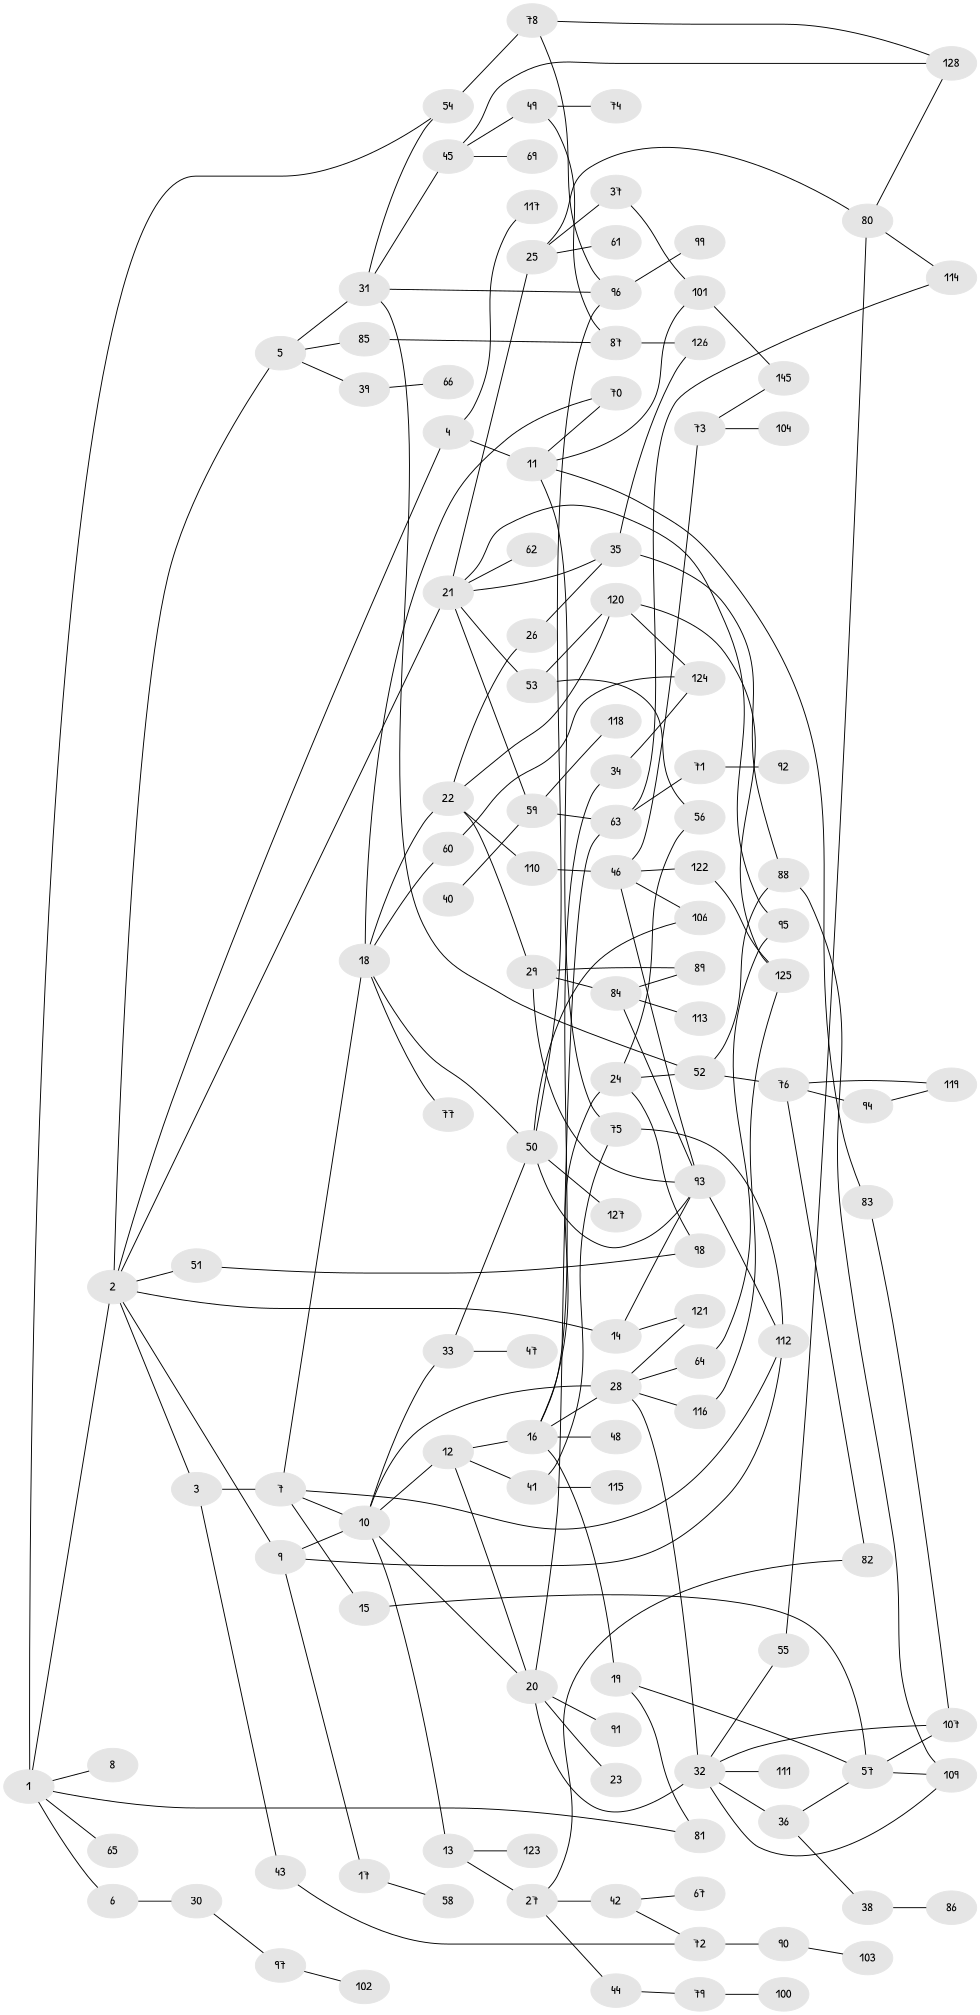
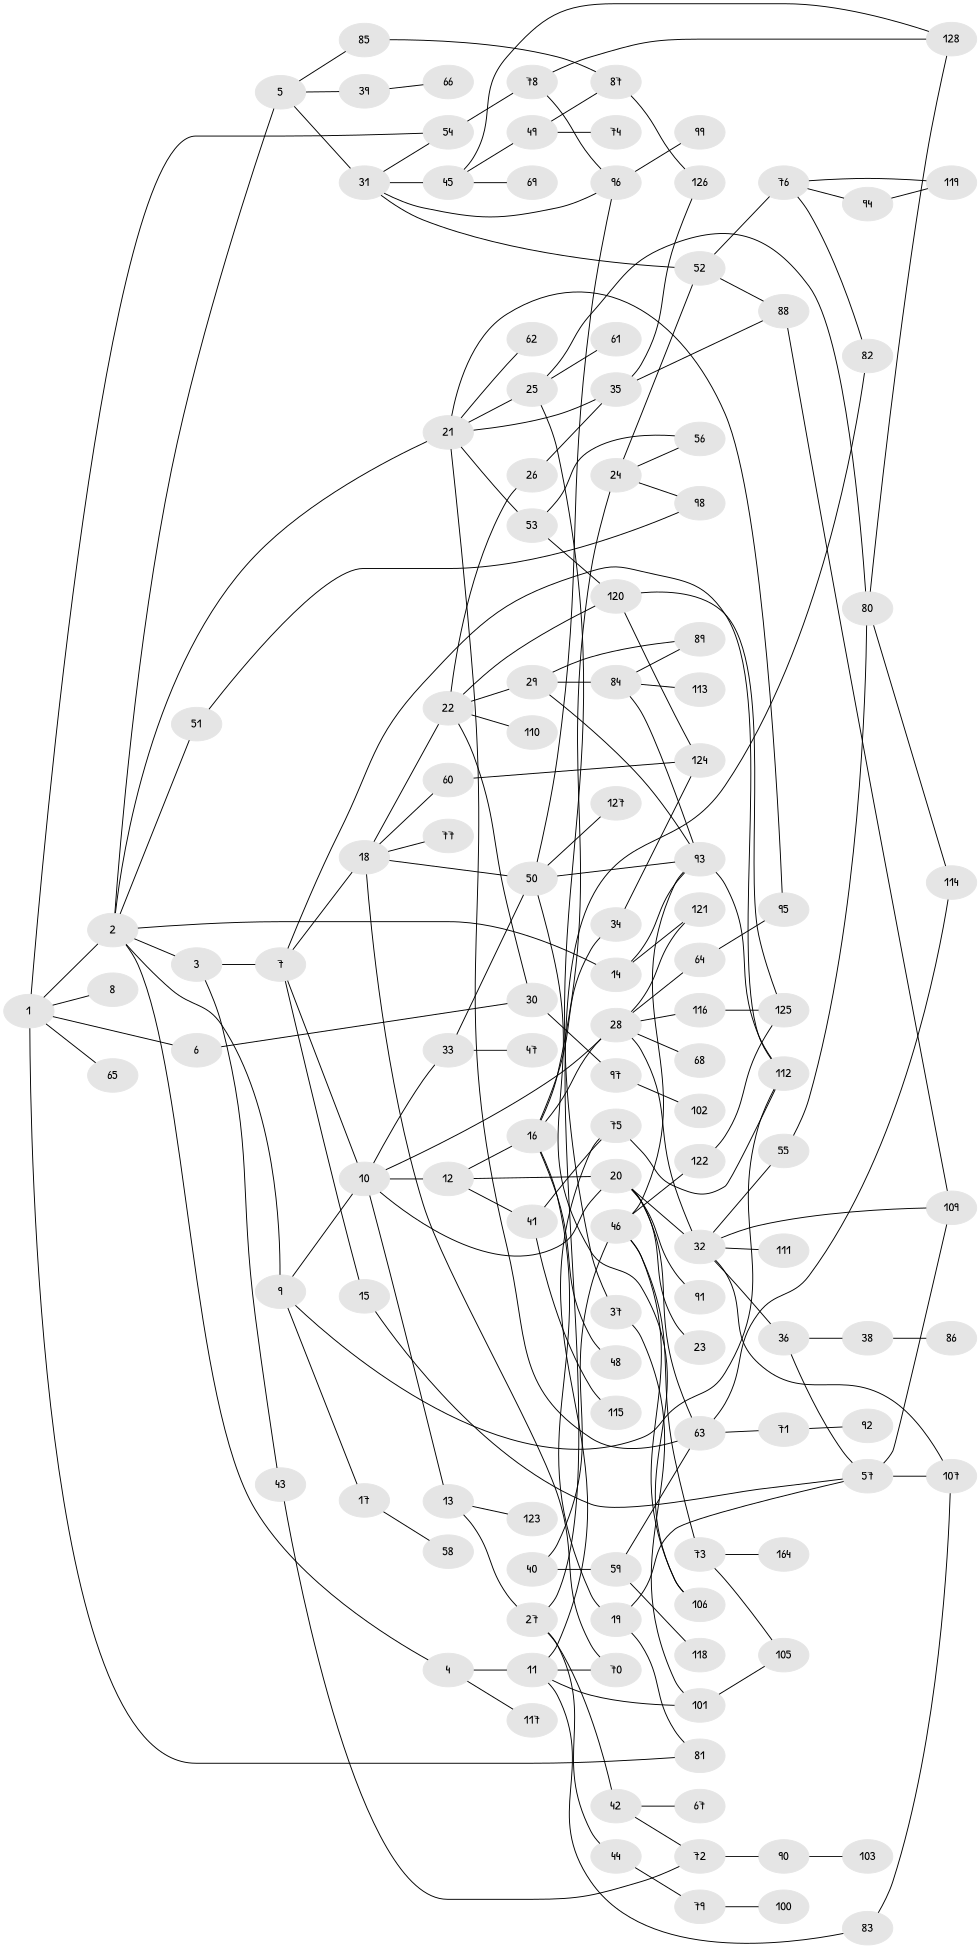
node "145": label "145" -> "105"
node "104": label "104" -> "164"
edge "21" -- "59": now "21" -- "63"
edge "22" -- "30": added
edge "110" -- "46": now "40" -- "46"
node "68": added
